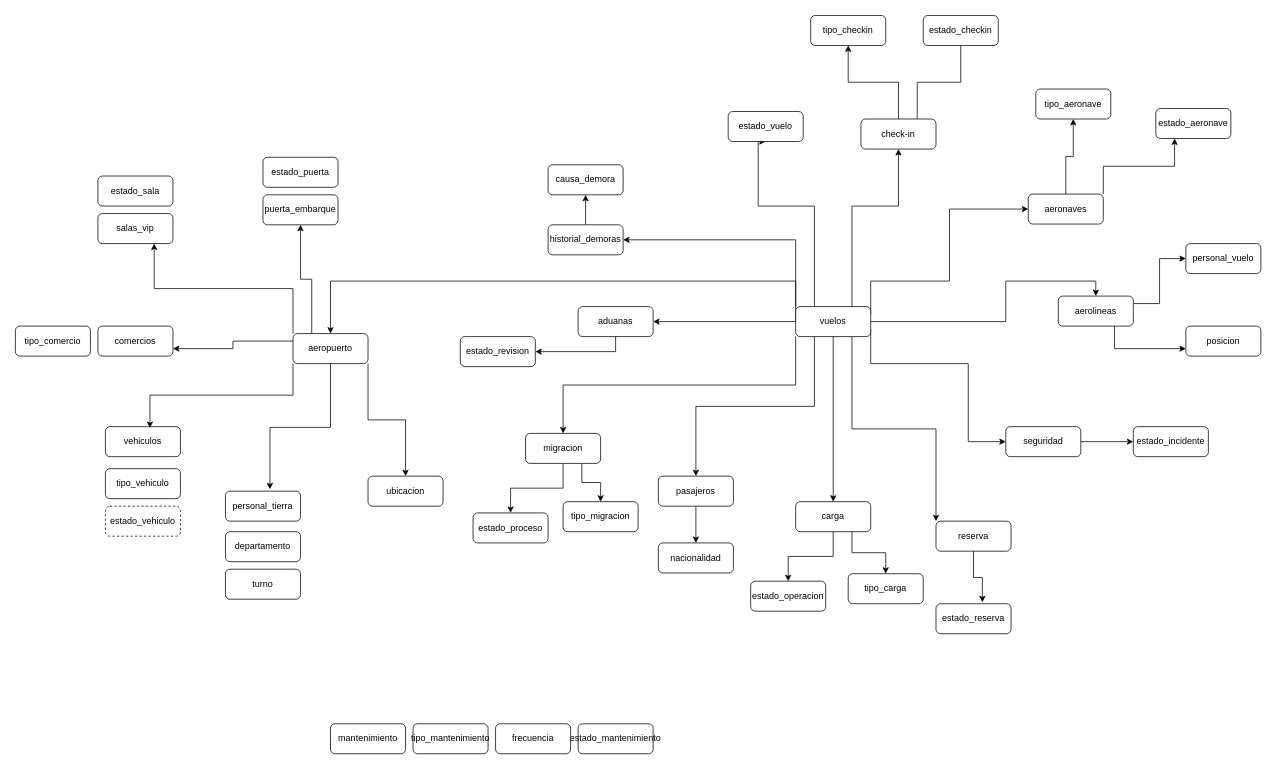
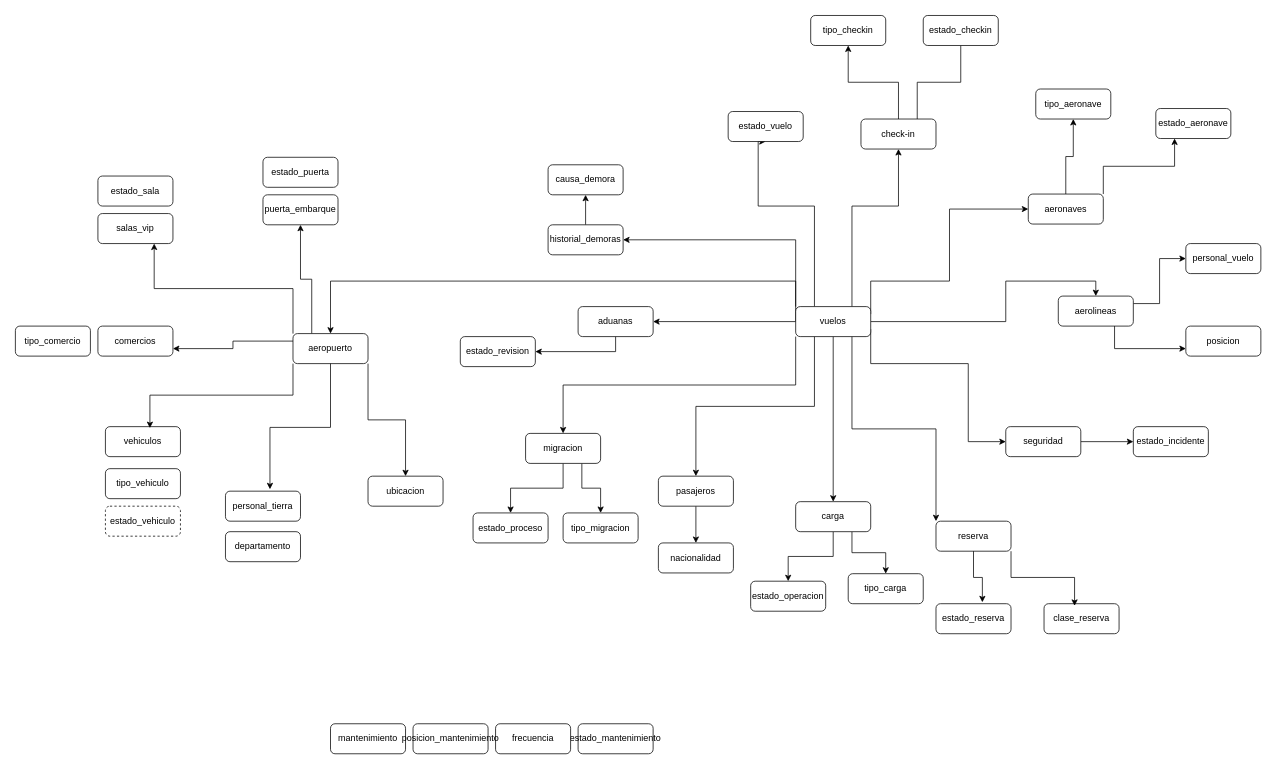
node "tipo_migracion": moved (600, 516) -> (600, 528)
edge "reserva" -> "clase_reserva": added
node "turno": removed
node "clase_reserva": added
node "tipo_mantenimiento": label "tipo_mantenimiento" -> "posicion_mantenimiento"
